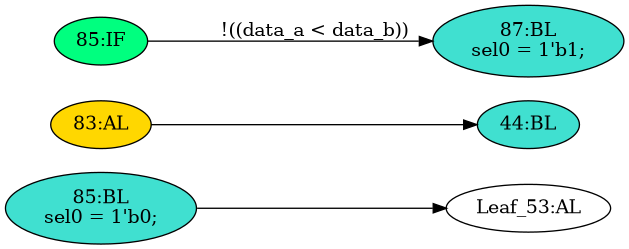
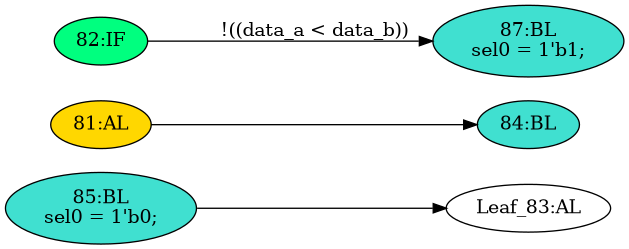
node "85:IF": label "85:IF" -> "82:IF"
node "83:AL": label "83:AL" -> "81:AL"
node "44:BL": label "44:BL" -> "84:BL"
node "Leaf_53:AL": label "Leaf_53:AL" -> "Leaf_83:AL"
